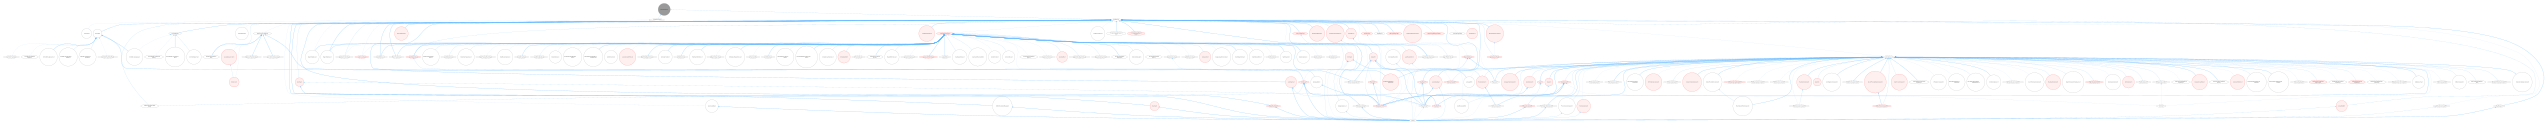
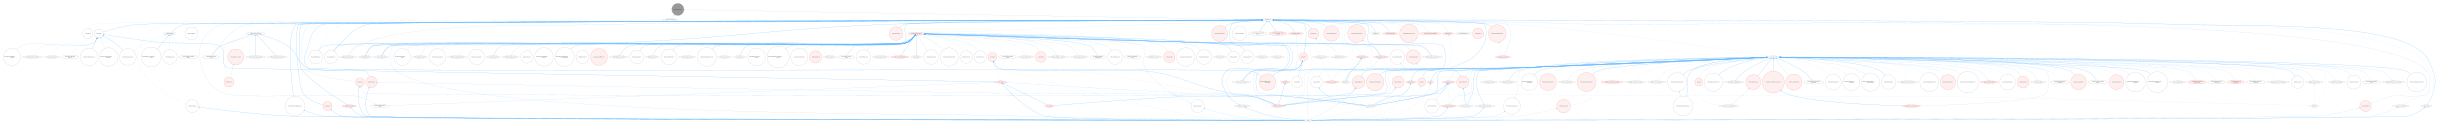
node "KismetArrayLibrary.h": removed
node "GroomBlueprintLibrary.h": removed
